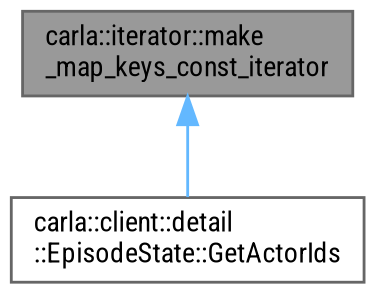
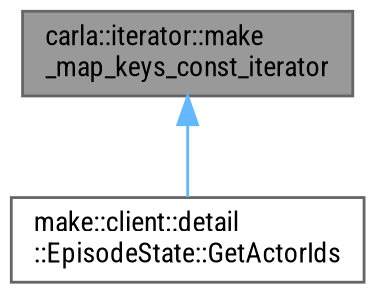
node "carla::client::detail ::EpisodeState::GetActorIds": label "carla::client::detail ::EpisodeState::GetActorIds" -> "make::client::detail ::EpisodeState::GetActorIds"
